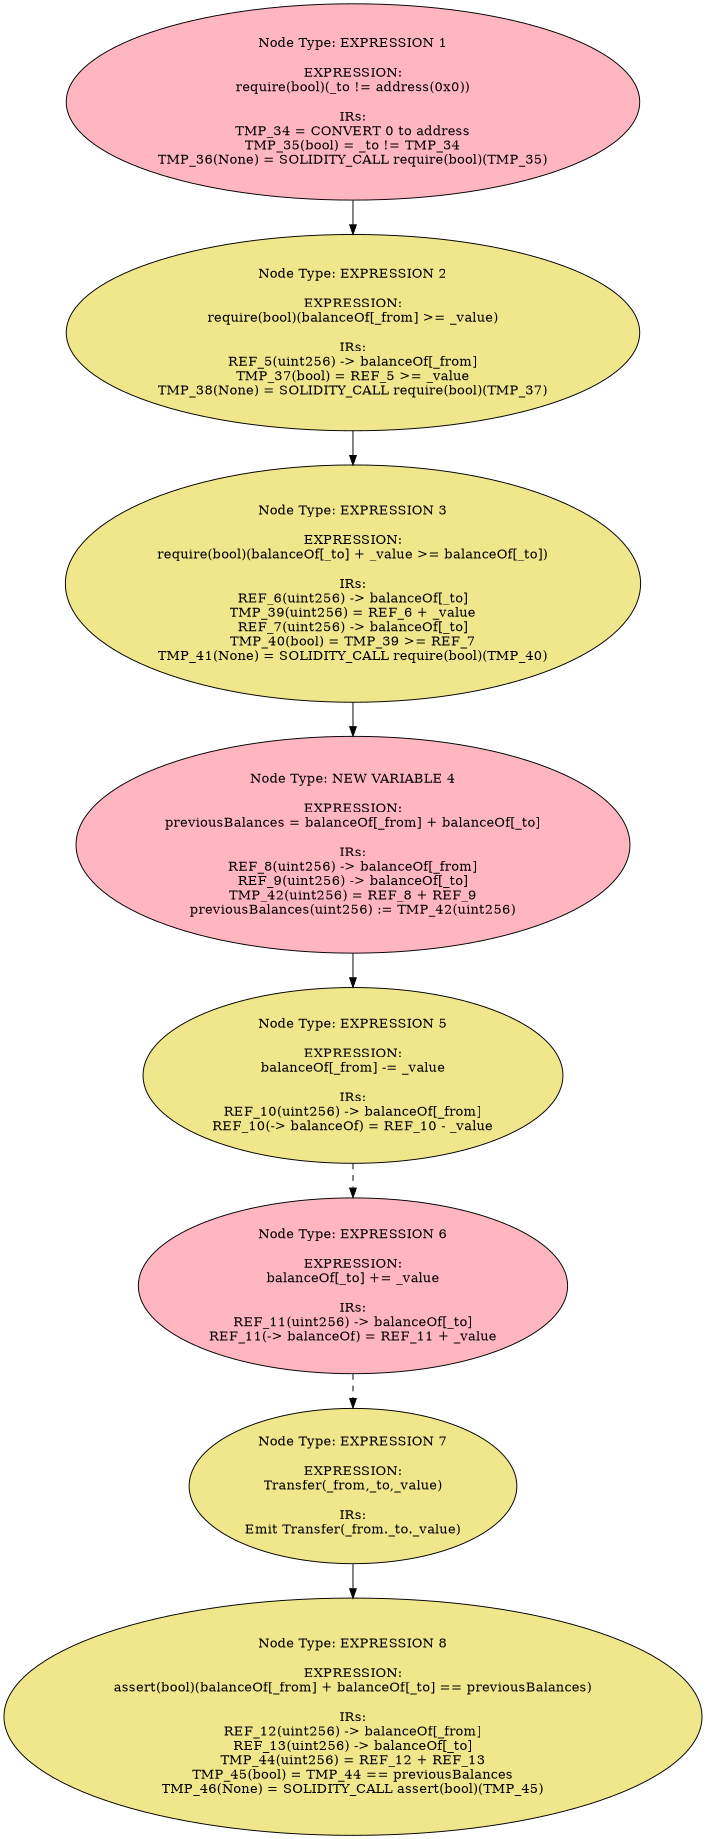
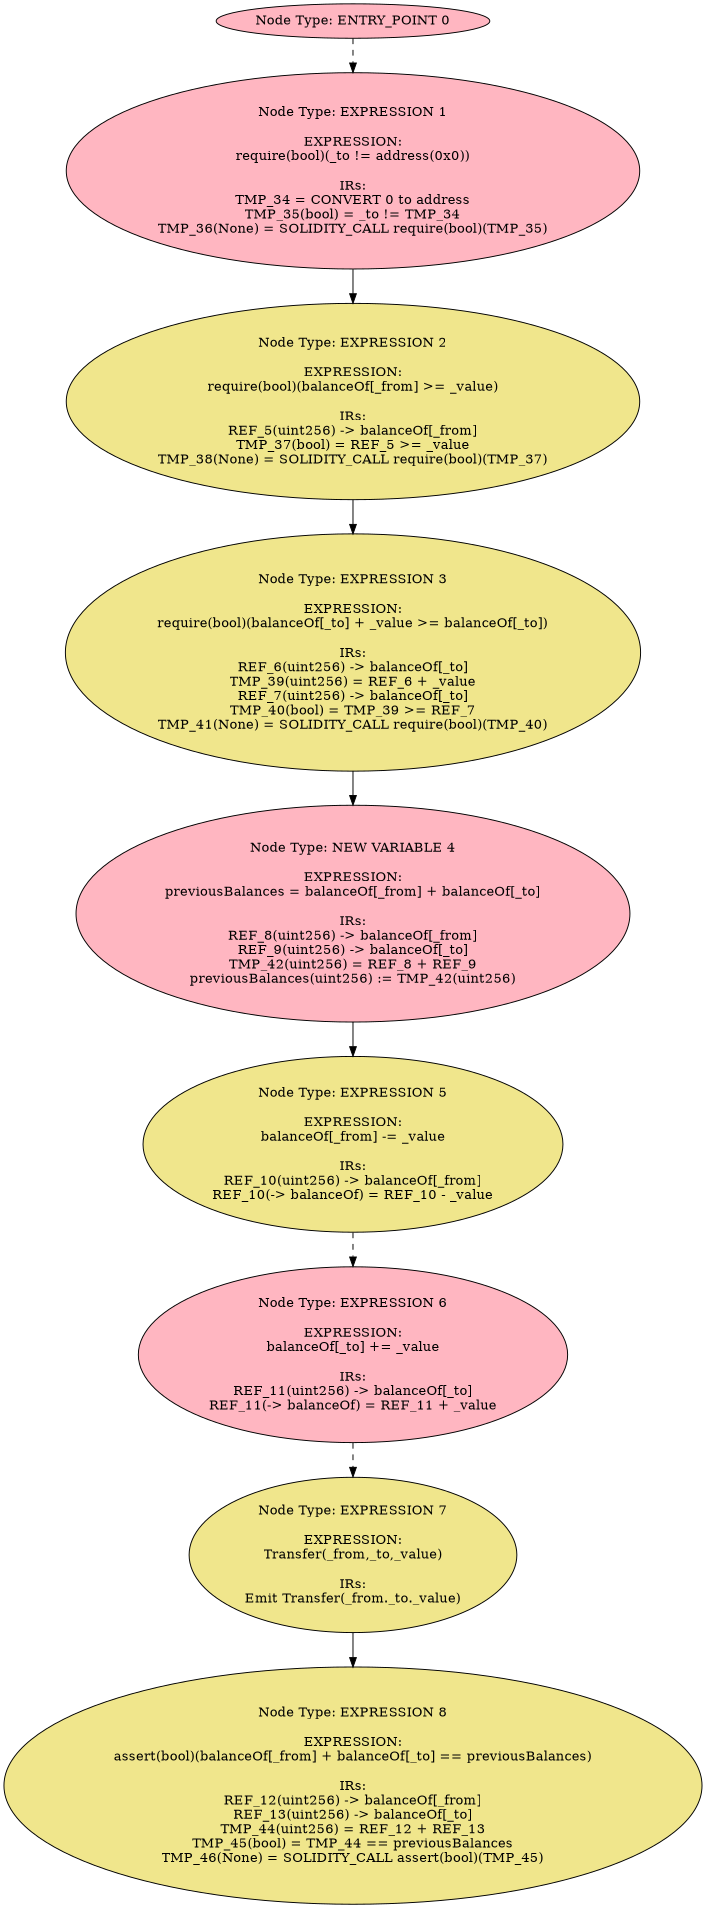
node "Node Type: ENTRY_POINT 0": added
